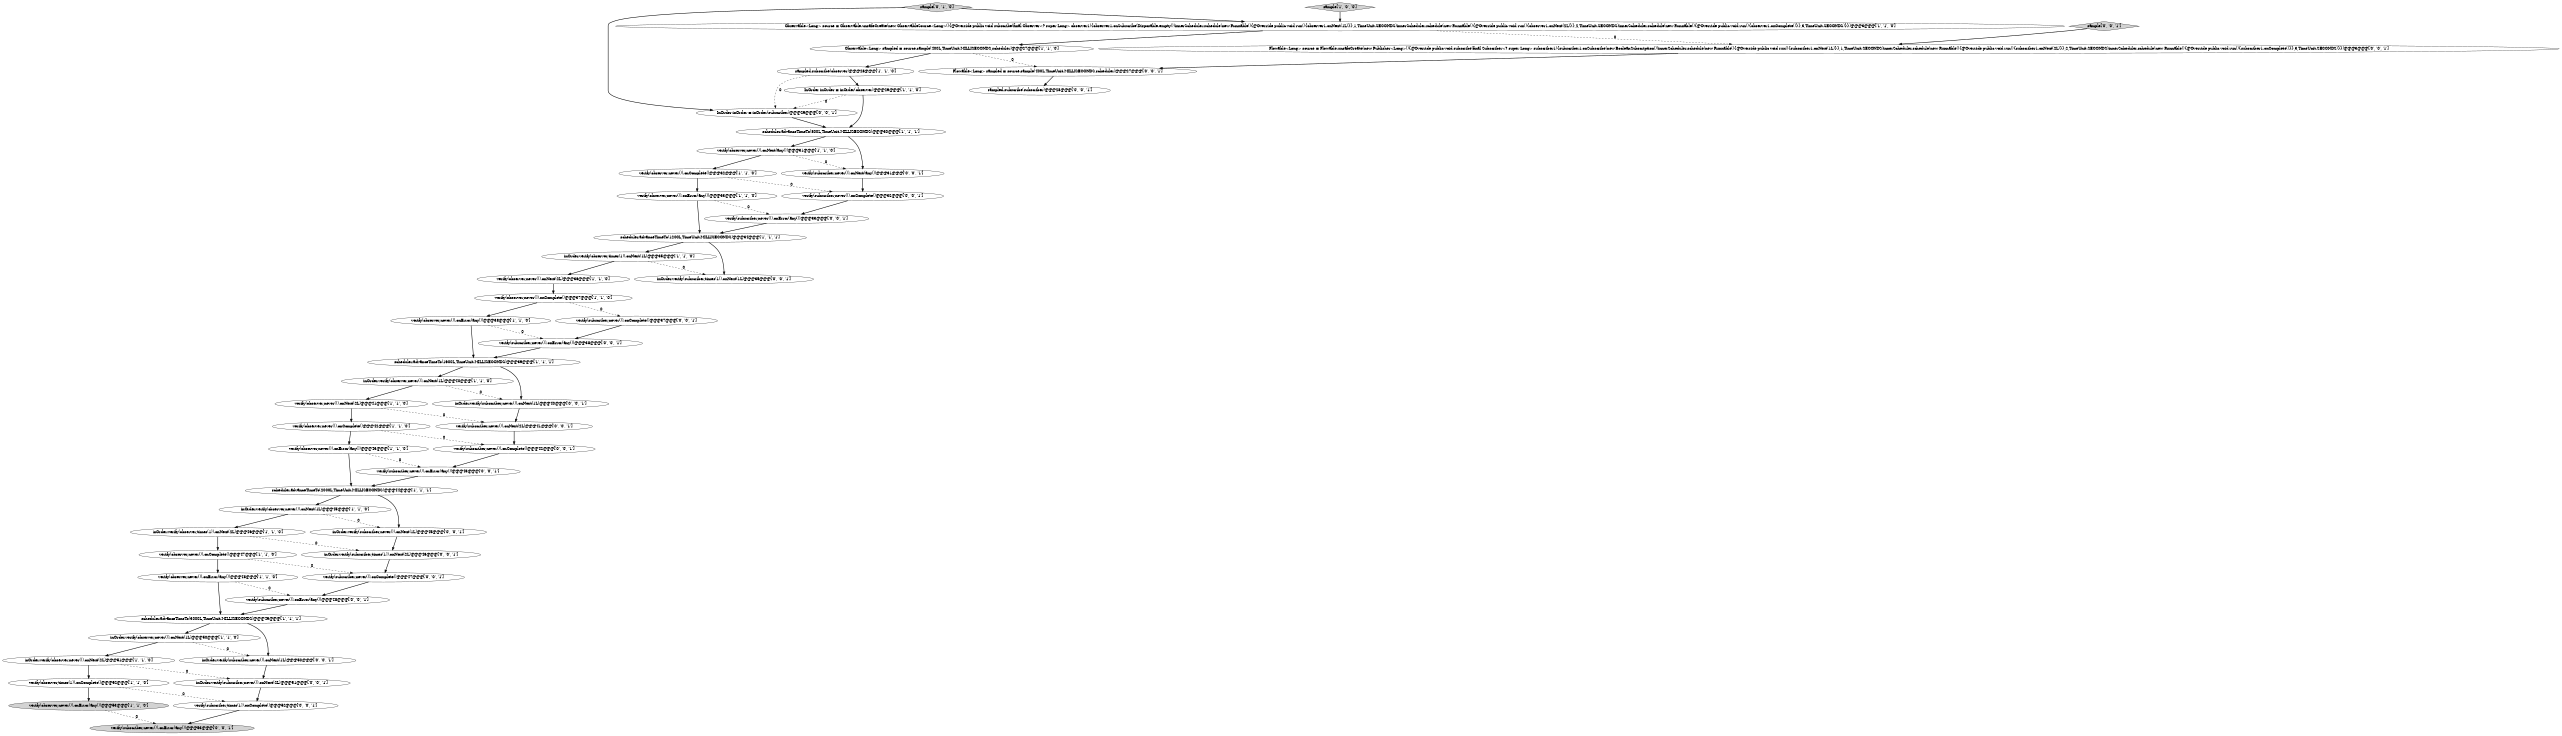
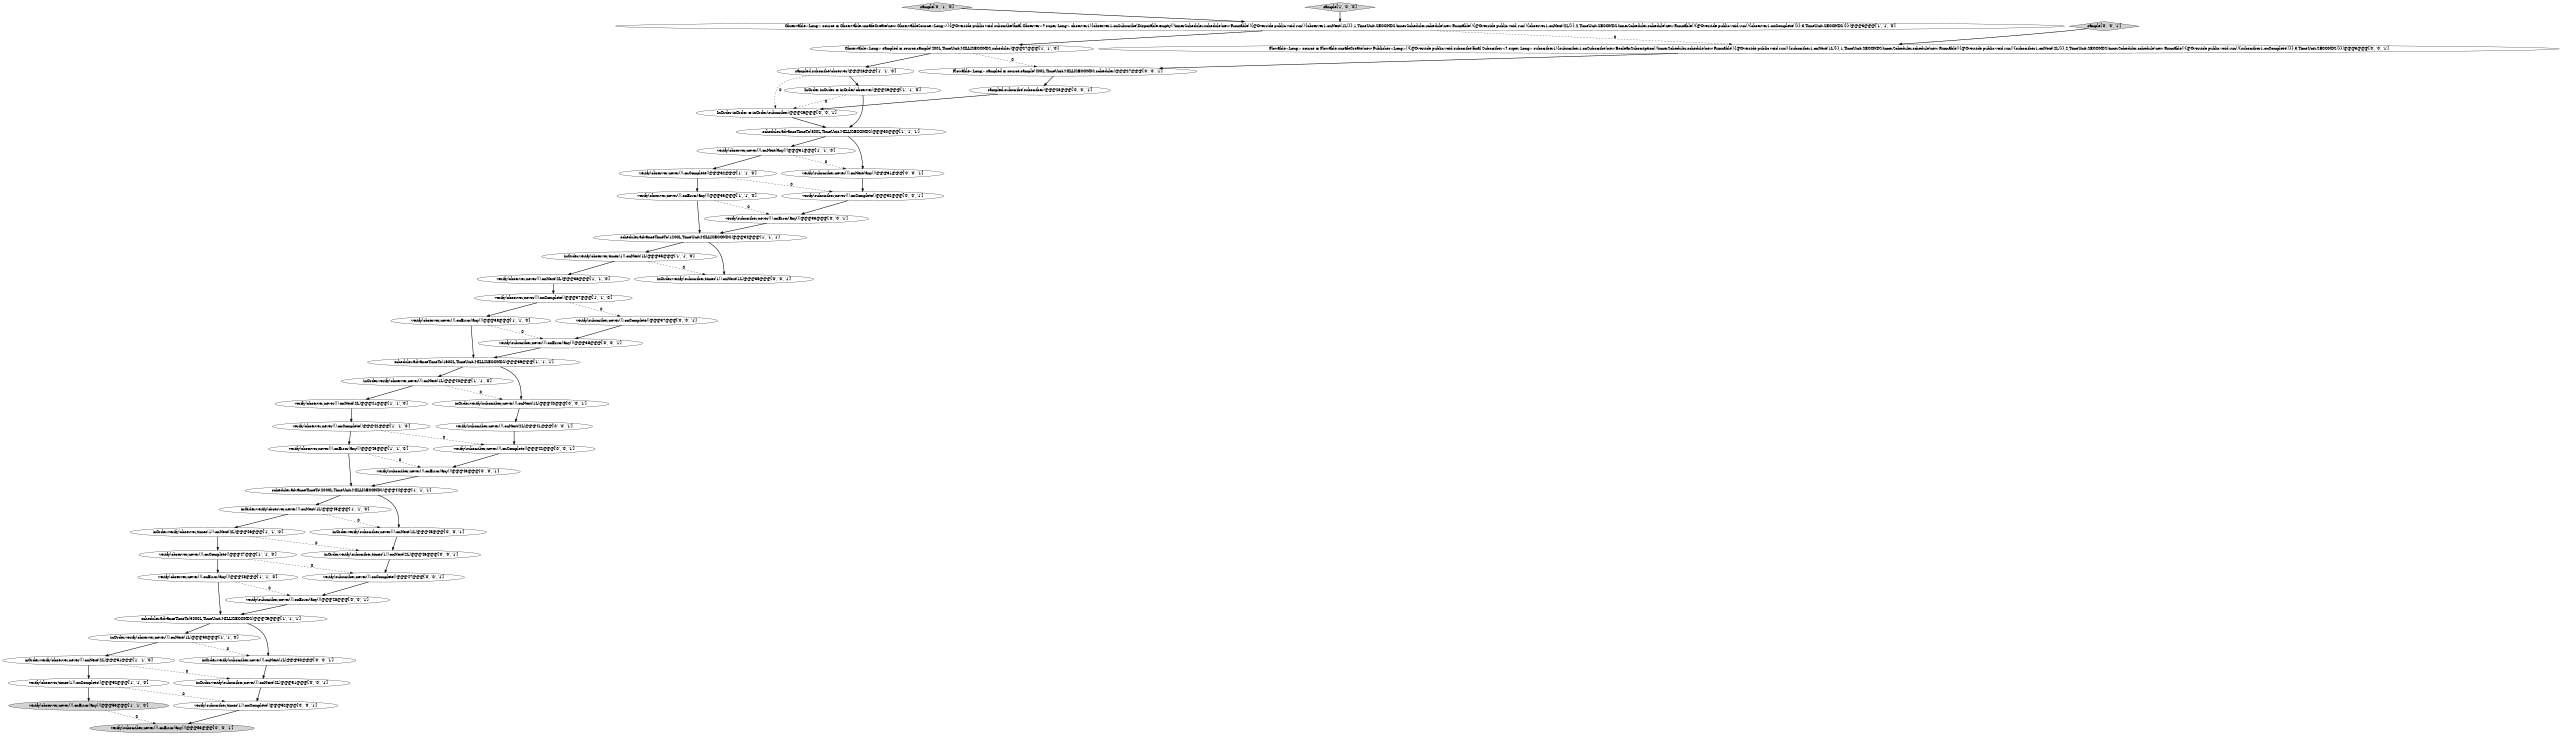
edge "sample['0', '1', '0']" -> "InOrder inOrder = inOrder(subscriber)@@@29@@@['0', '0', '1']": now "sampled.subscribe(subscriber)@@@28@@@['0', '0', '1']" -> "InOrder inOrder = inOrder(subscriber)@@@29@@@['0', '0', '1']"
edge "verify(observer,never()).onNext(2L)@@@41@@@['1', '1', '0']" -> "verify(subscriber,never()).onNext(2L)@@@41@@@['0', '0', '1']": removed, label "0"
